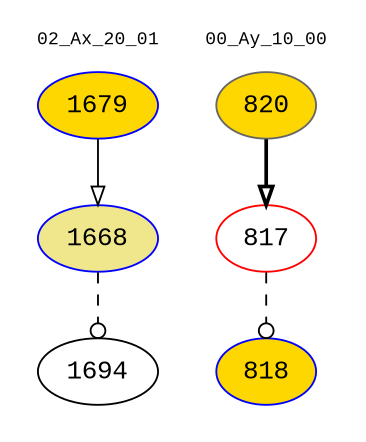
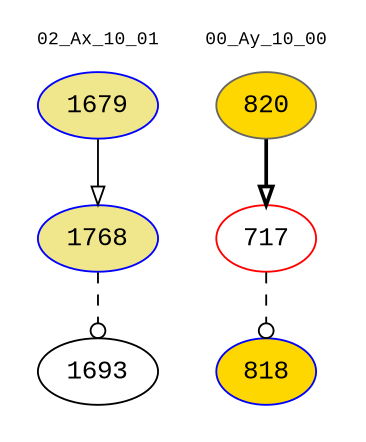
cluster "02_Ax_20_01": label "02_Ax_20_01" -> "02_Ax_10_01"
node "1679": fillcolor gold -> khaki
node "1668": label "1668" -> "1768"
node "817": label "817" -> "717"
node "1694": label "1694" -> "1693"
